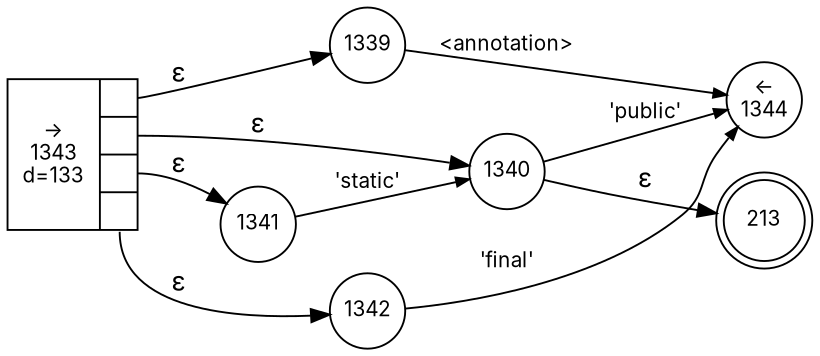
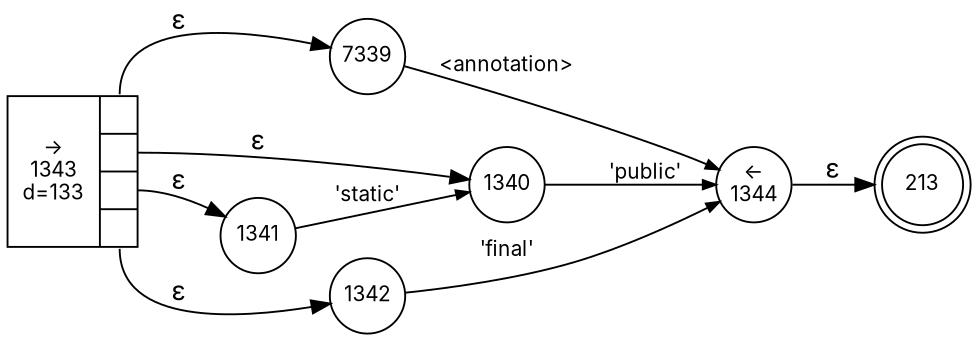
node "1339": label "1339" -> "7339"
edge "1340" -> "213": now "← 1344" -> "213"
